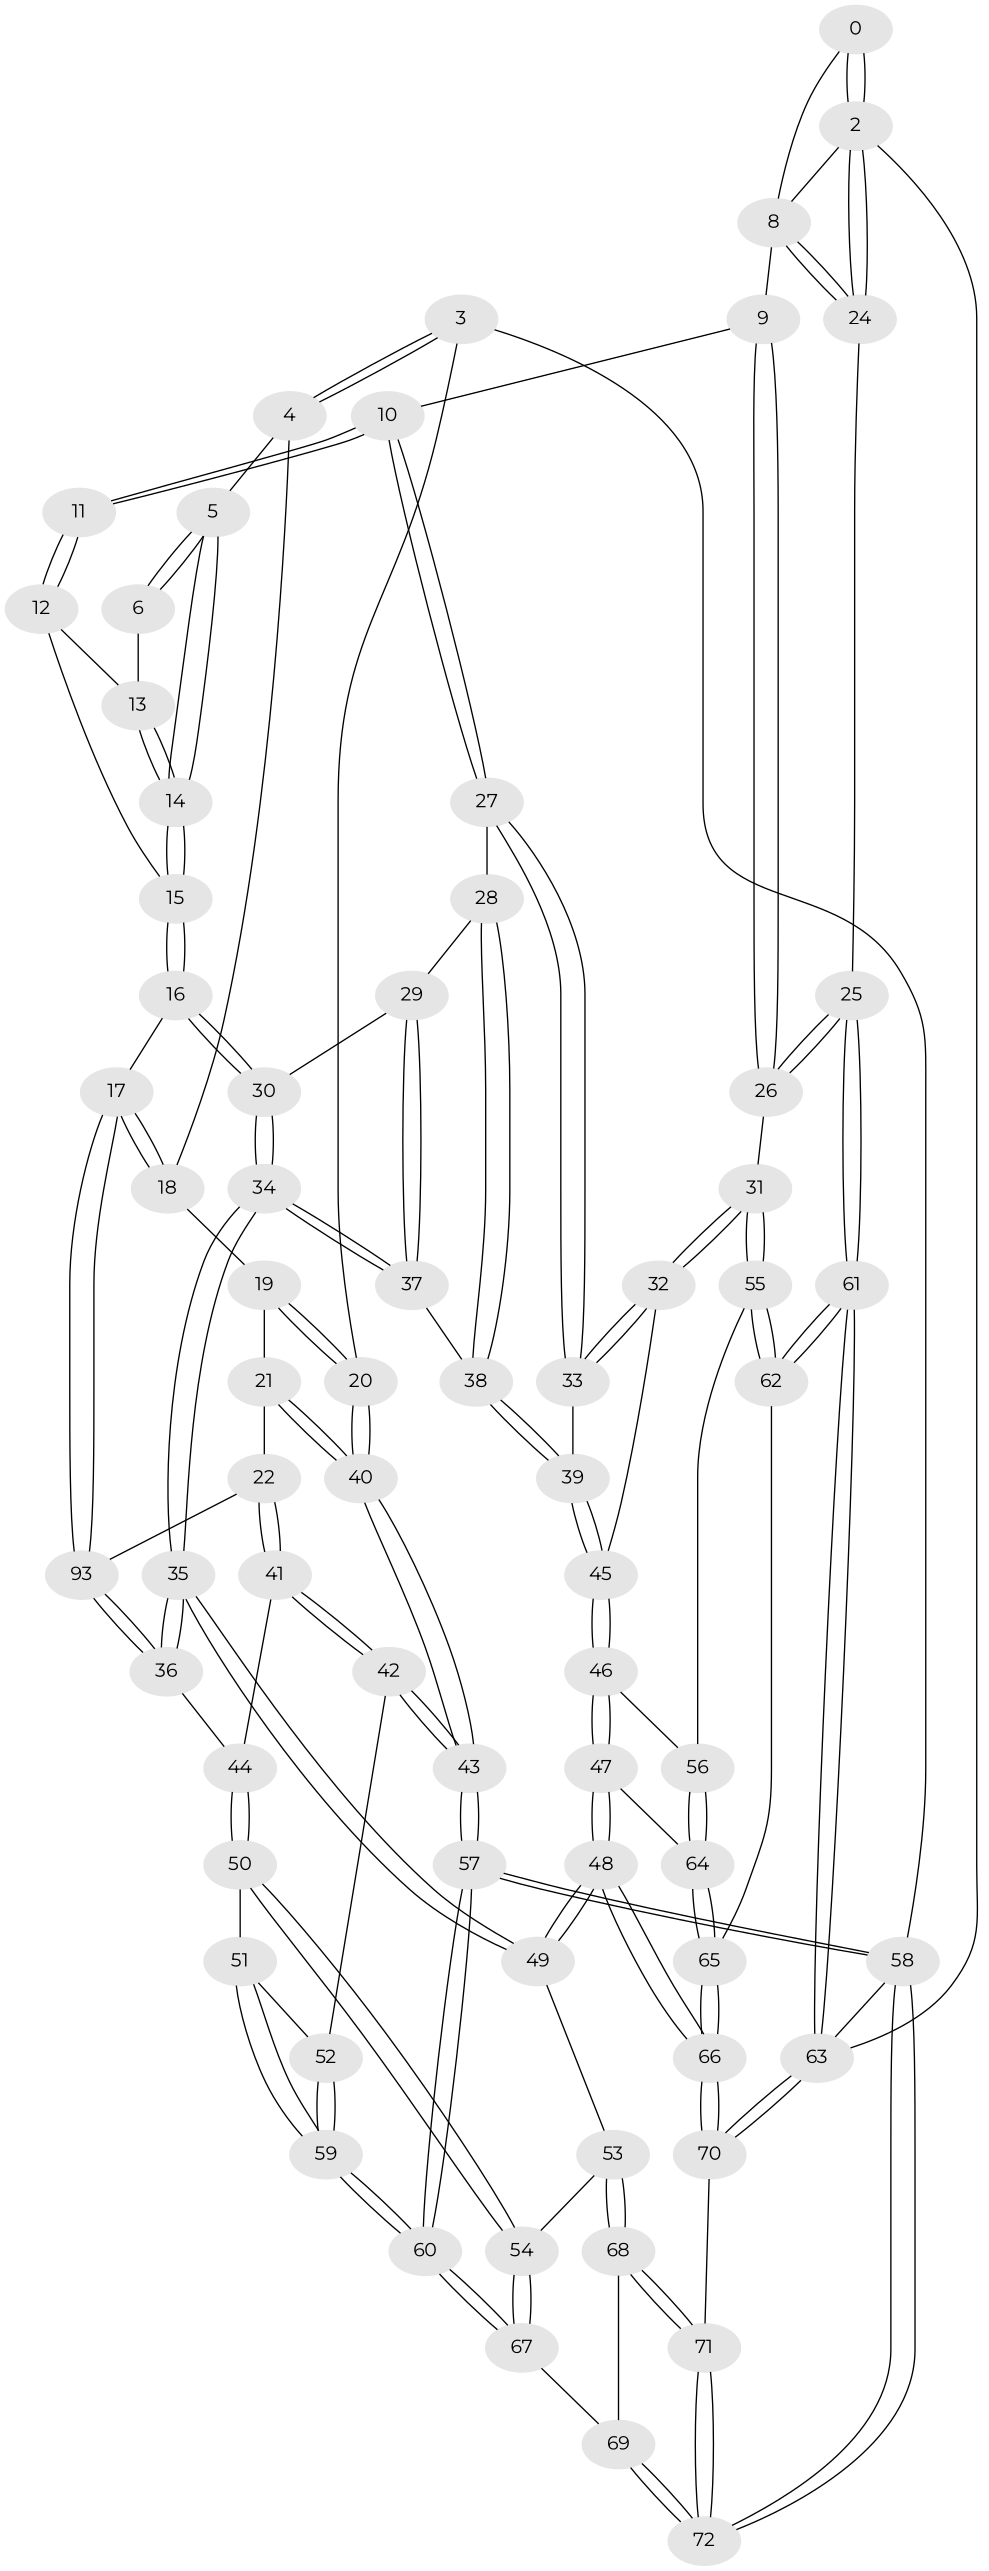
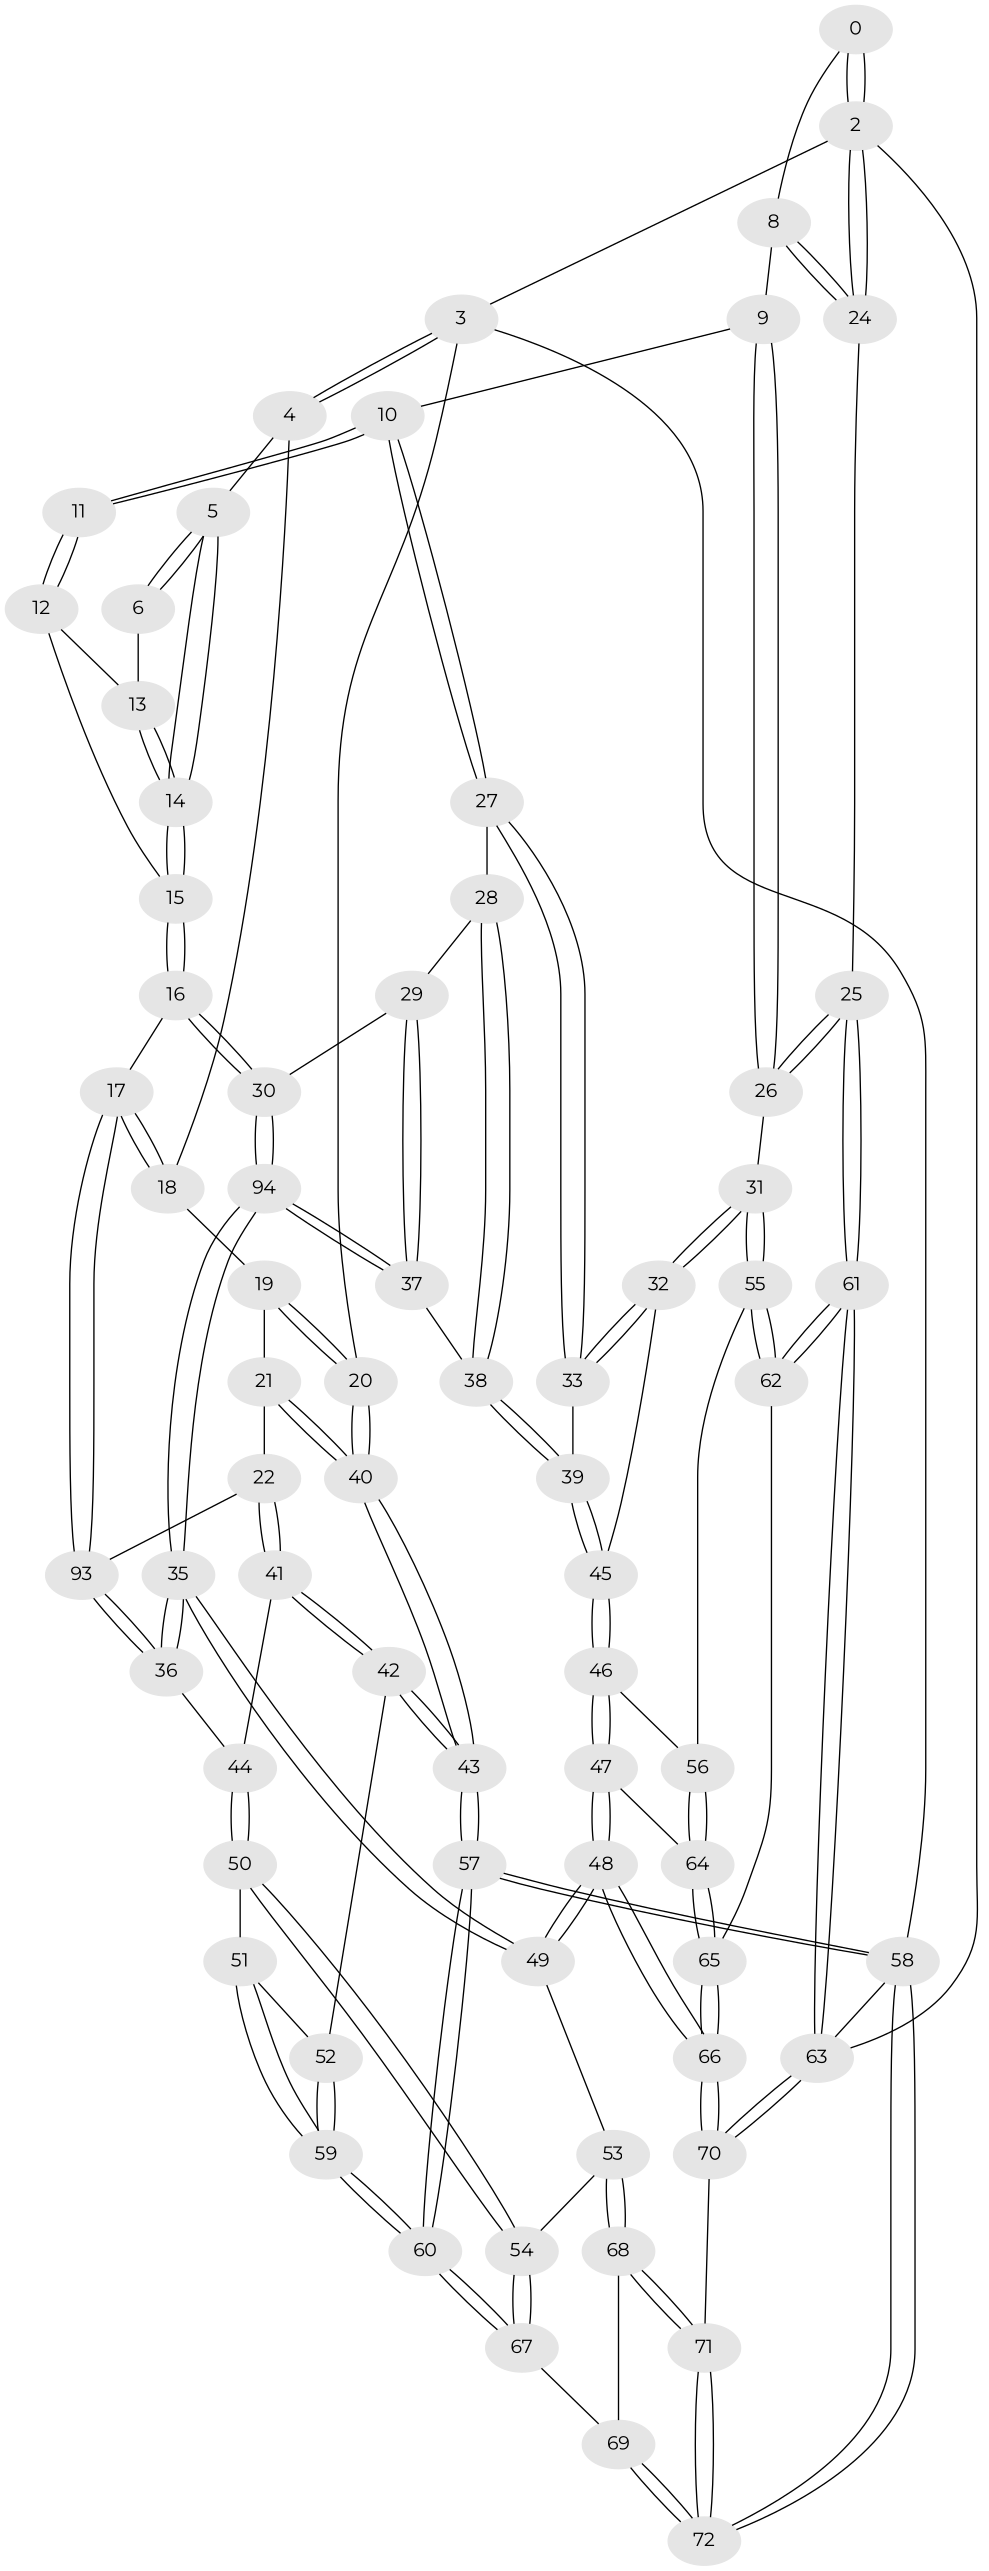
edge "2" -- "8": now "2" -- "3"
node "34": label "34" -> "94"
